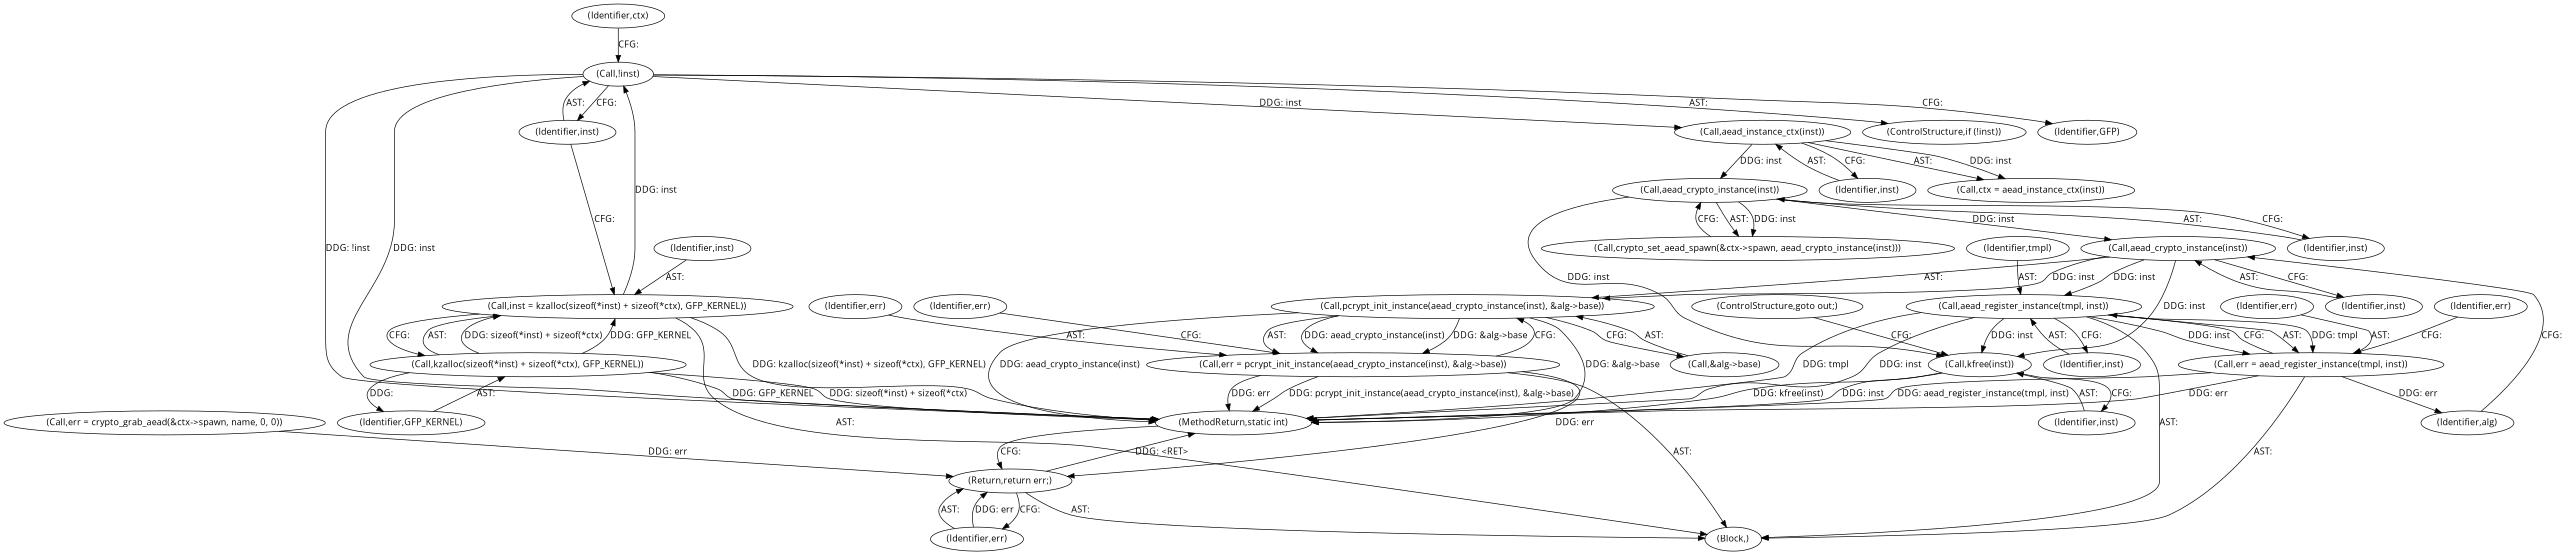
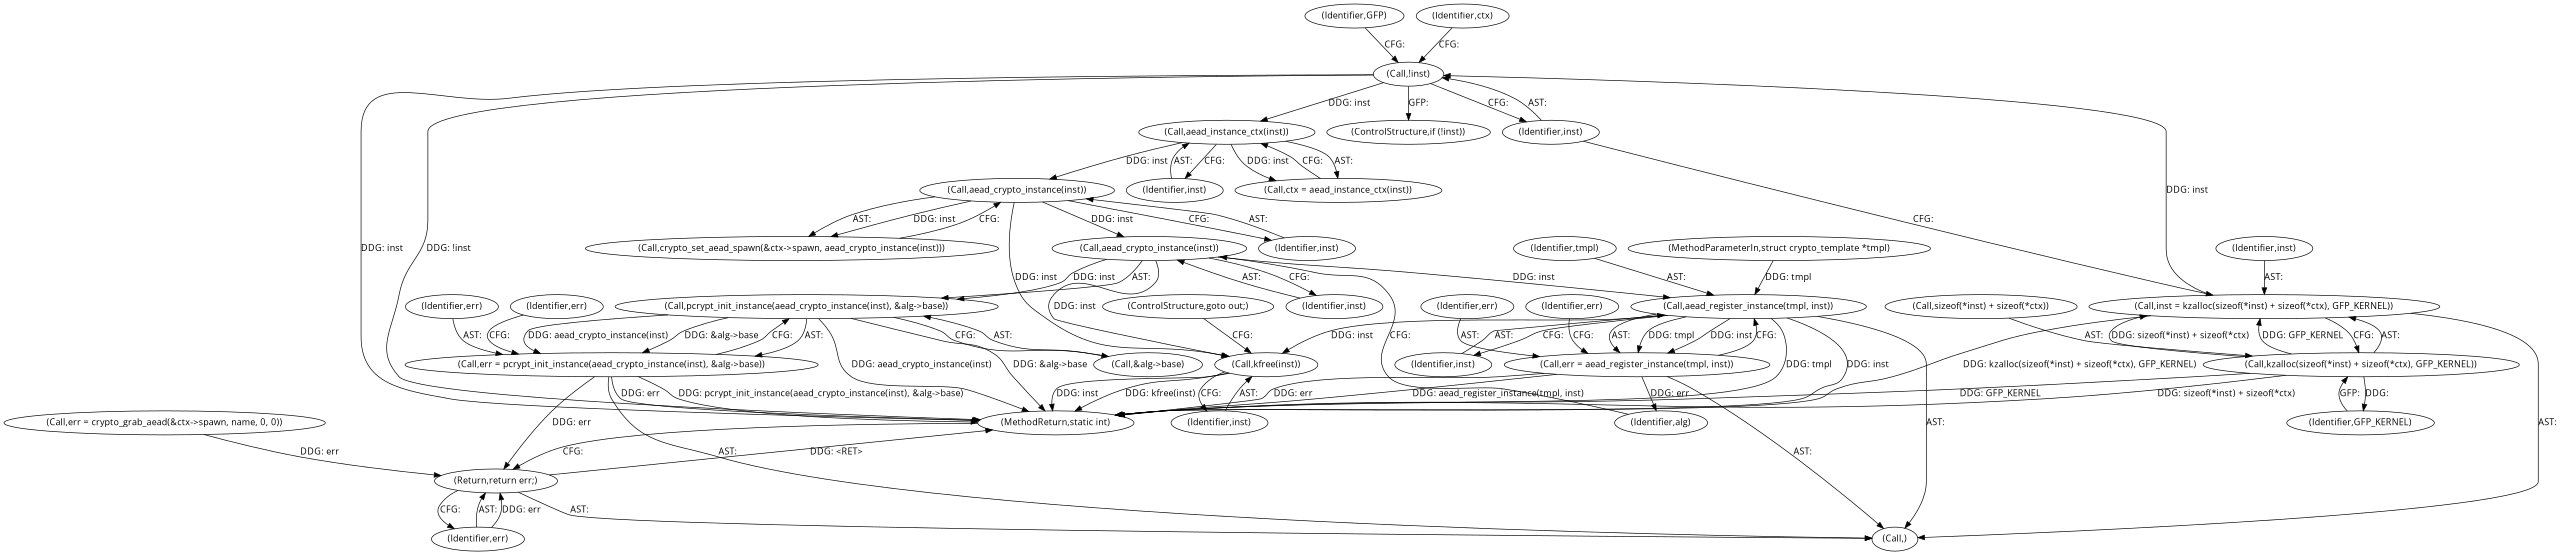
edge "(Call,!inst)" -> "(Identifier,GFP)": reversed
edge "(Call,!inst)" -> "(ControlStructure,if (!inst))": label "AST: " -> "GFP: "
edge "(Call,ctx = aead_instance_ctx(inst))" -> "(Call,aead_instance_ctx(inst))": added, label "CFG:"
node "(MethodParameterIn,struct crypto_template *tmpl)": added
node "(Call,sizeof(*inst) + sizeof(*ctx))": added
edge "(Identifier,GFP_KERNEL)" -> "(Call,kzalloc(sizeof(*inst) + sizeof(*ctx), GFP_KERNEL))": label "AST: " -> "GFP: "
node "(Block,)": label "(Block,)" -> "(Call,)"
